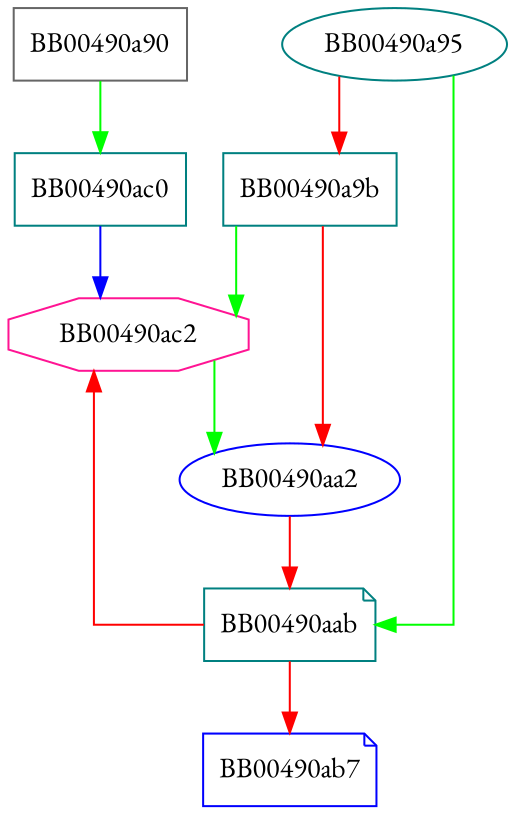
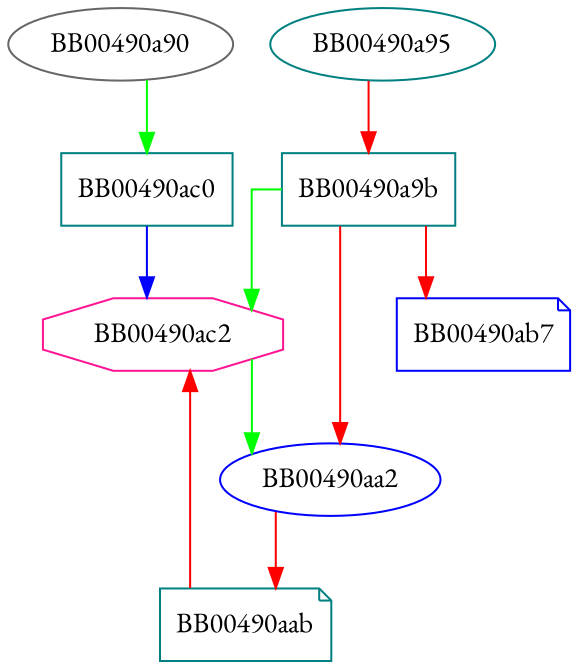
node "BB00490a90": shape box -> ellipse
edge "BB00490a95" -> "BB00490aab": removed
edge "BB00490aab" -> "BB00490ab7": now "BB00490a9b" -> "BB00490ab7"
